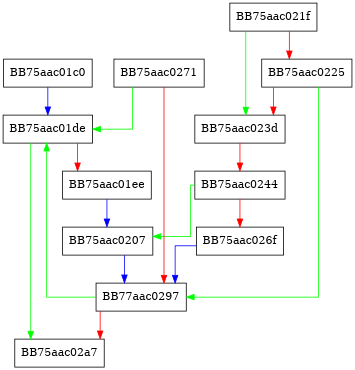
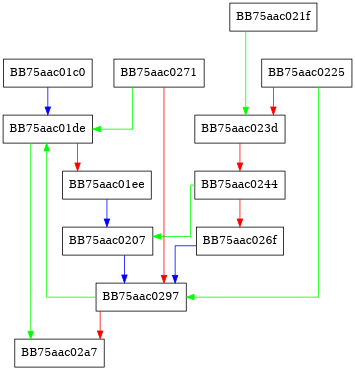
edge "BB75aac021f" -> "BB75aac0225": removed
node "BB77aac0297": label "BB77aac0297" -> "BB75aac0297"
